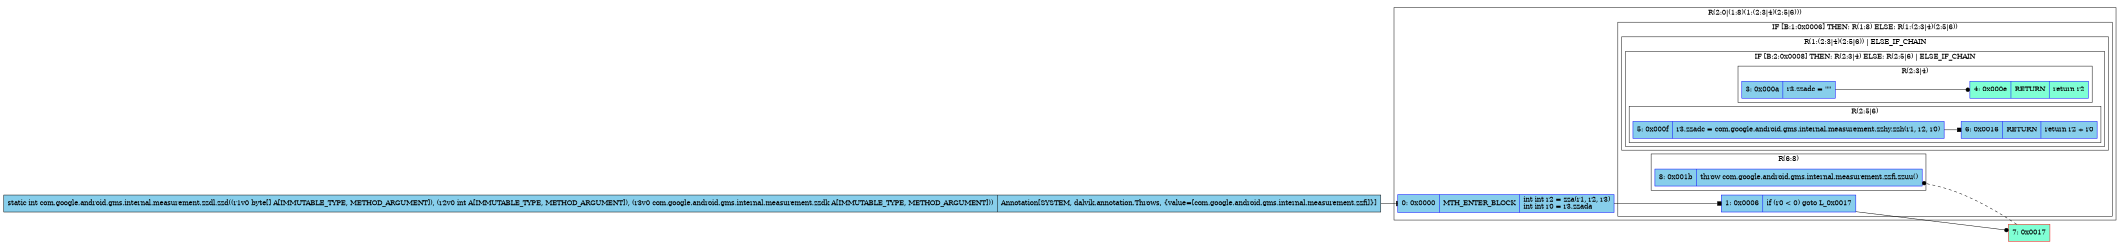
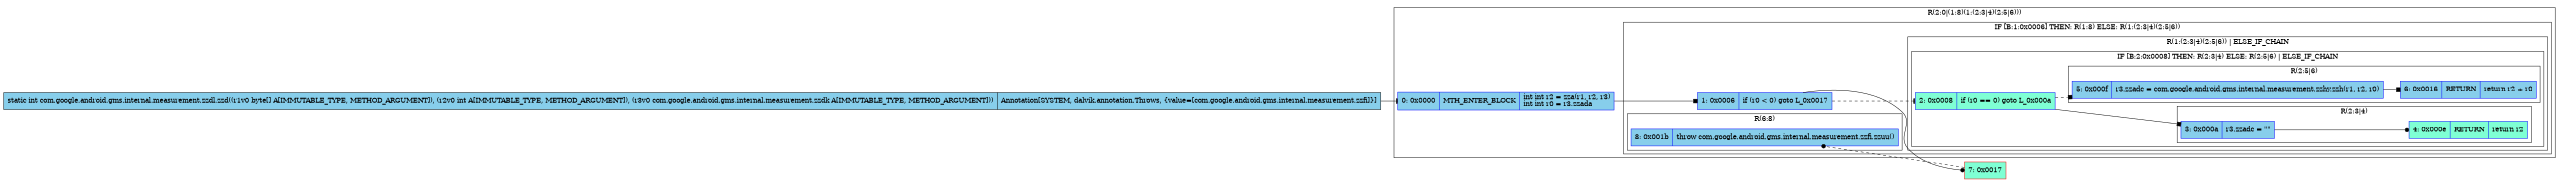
node "2: 0x0008": added
